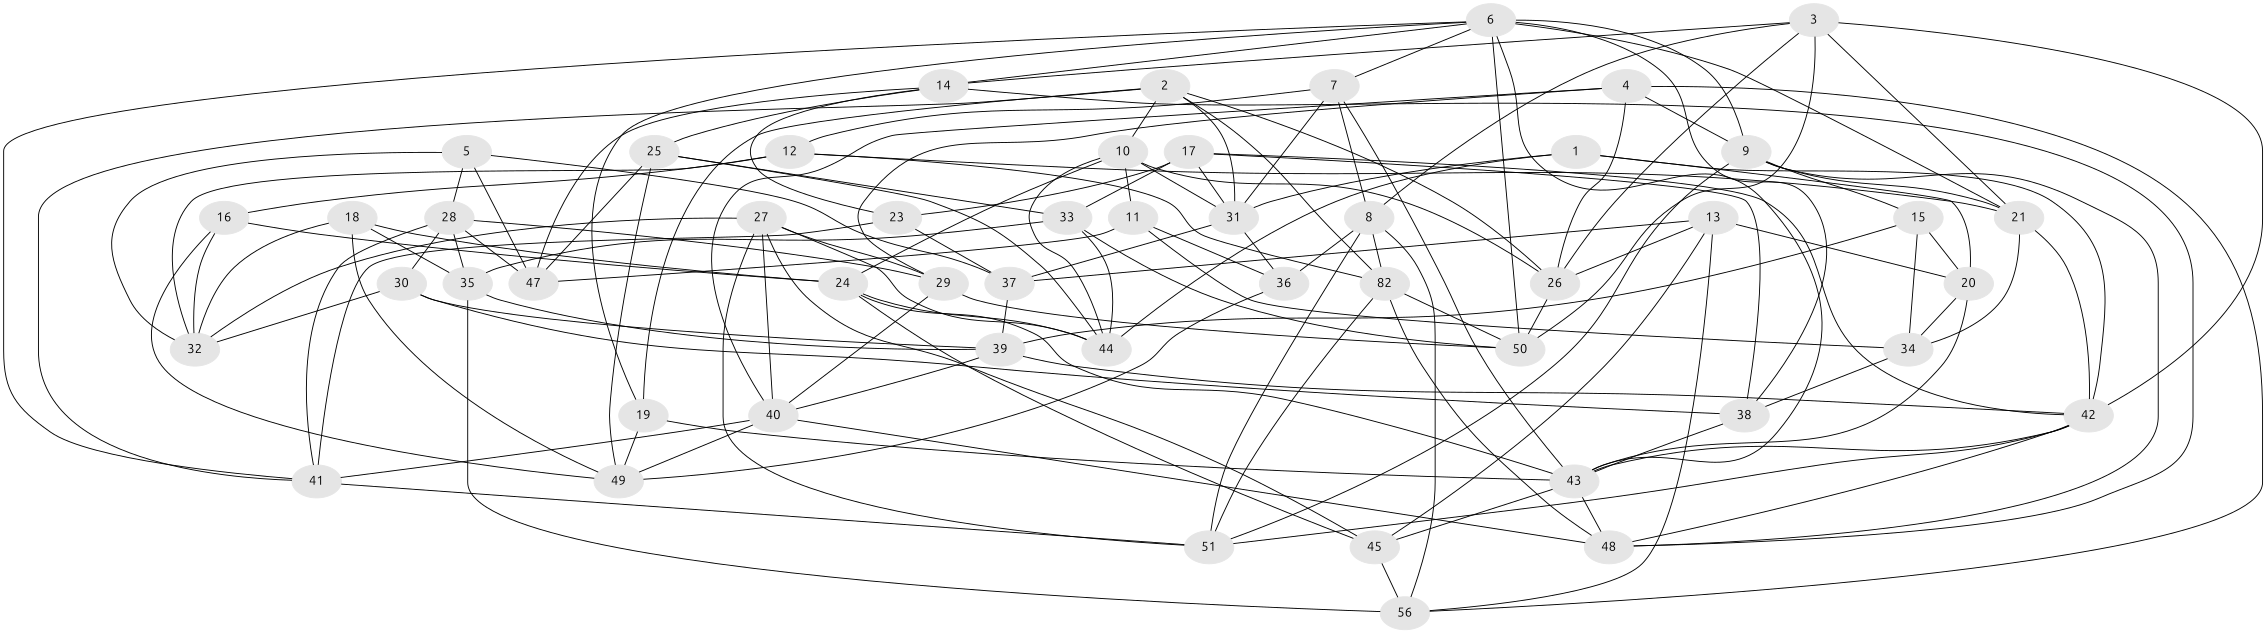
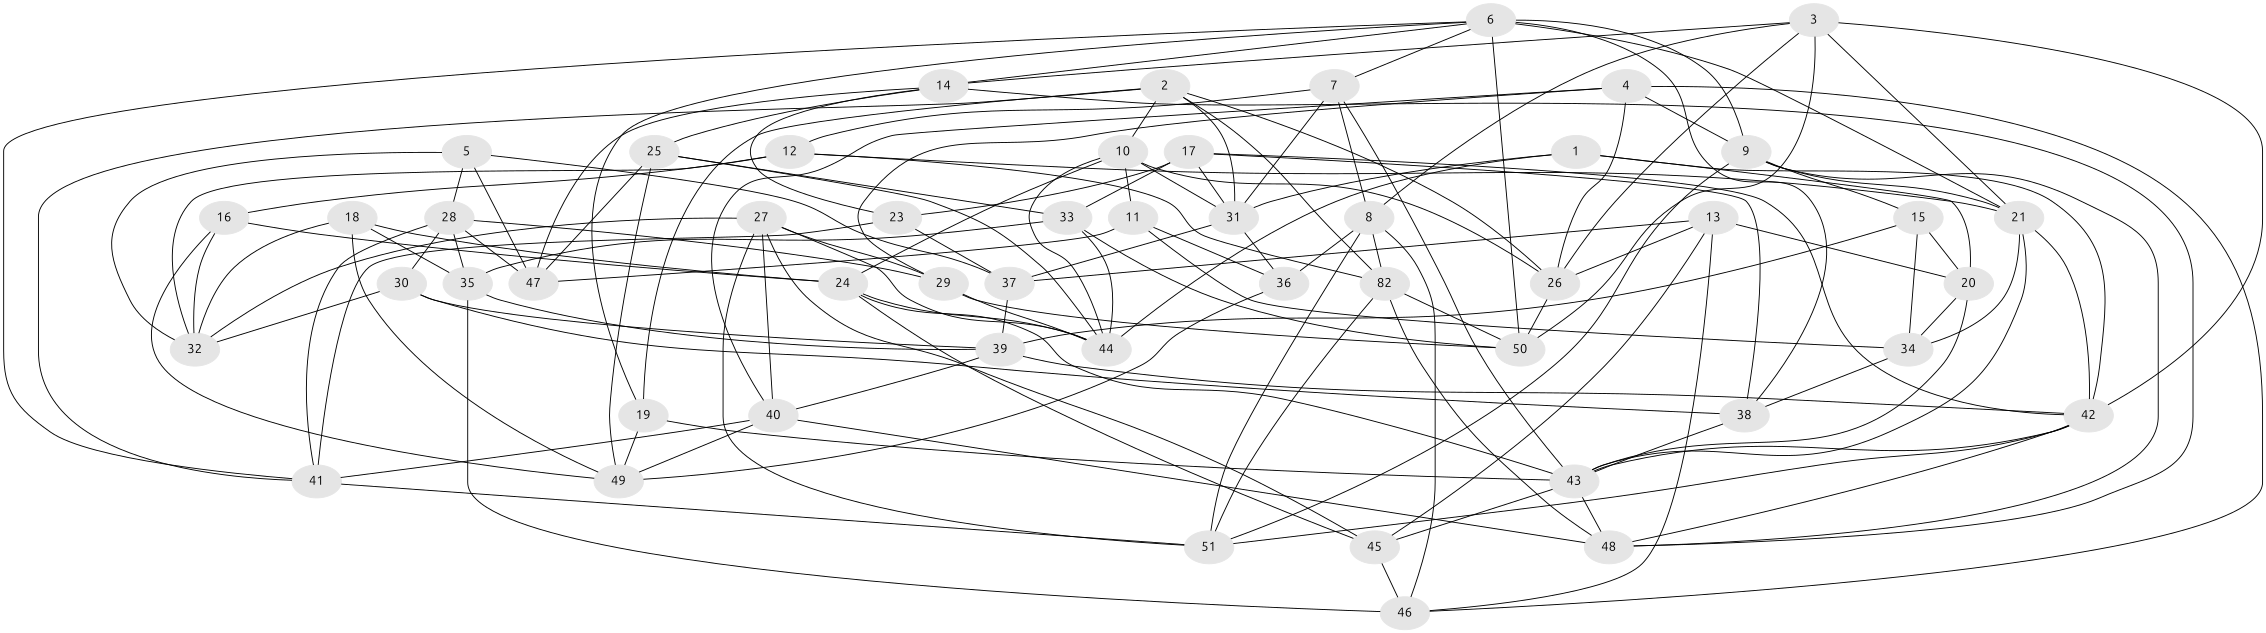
edge "6" -- "43": now "21" -- "43"
edge "29" -- "40": now "29" -- "44"
node "56": label "56" -> "46"
